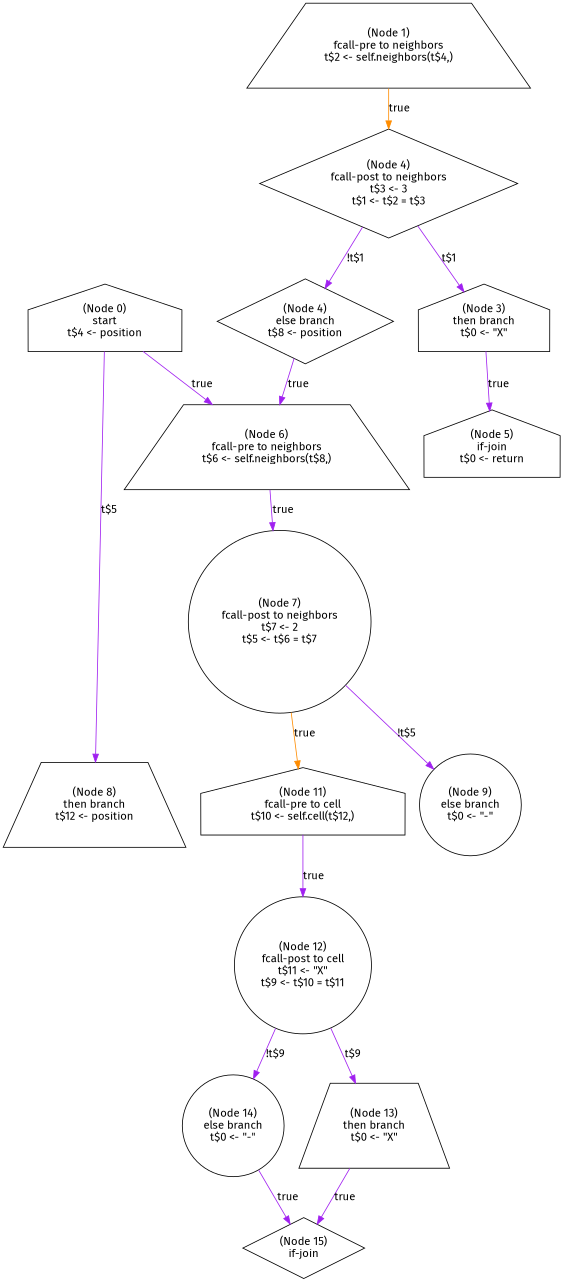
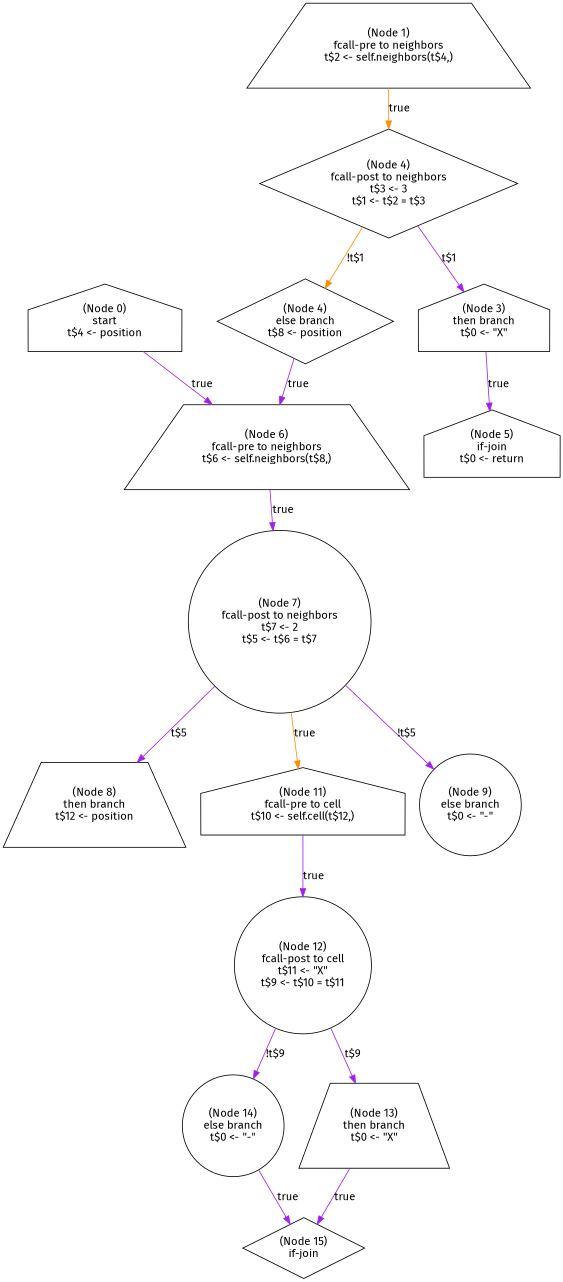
edge "(Node 4) fcall-post to neighbors t$3 <- 3 t$1 <- t$2 = t$3" -> "(Node 4) else branch t$8 <- position": color purple -> darkorange
edge "(Node 0) start t$4 <- position" -> "(Node 8) then branch t$12 <- position": now "(Node 7) fcall-post to neighbors t$7 <- 2 t$5 <- t$6 = t$7" -> "(Node 8) then branch t$12 <- position"
